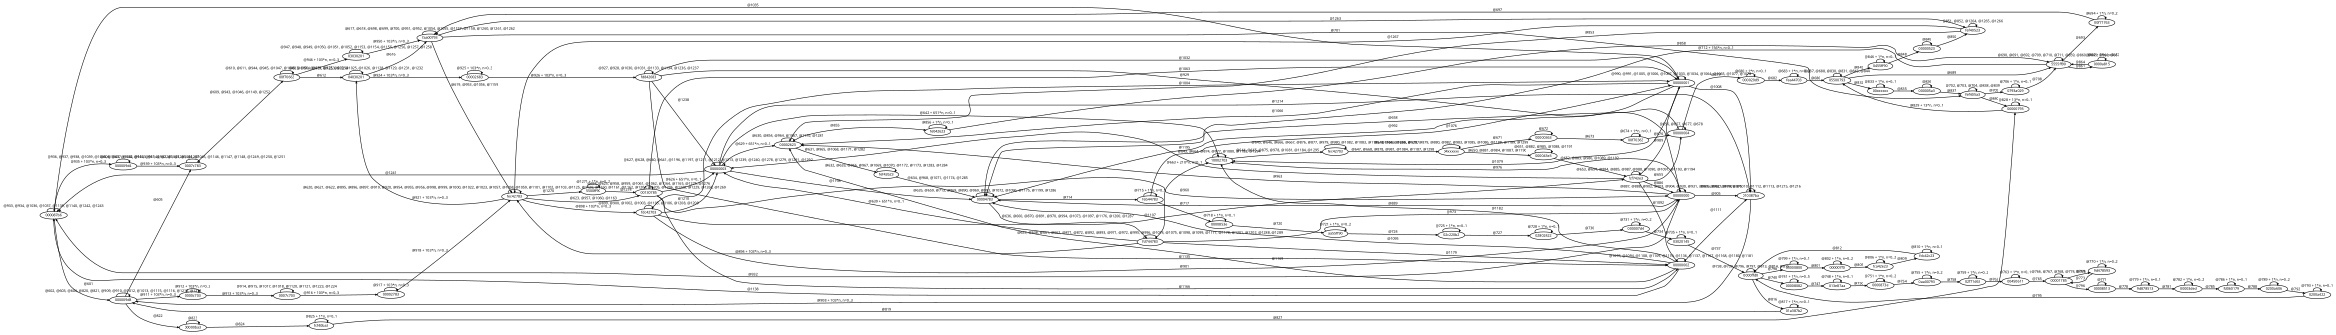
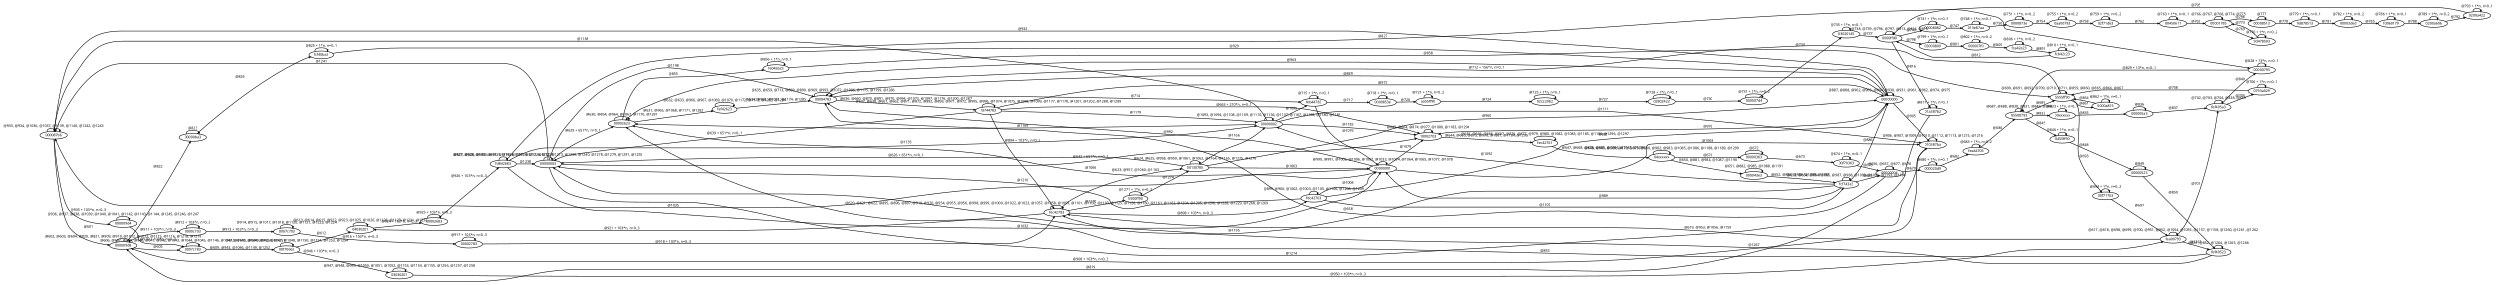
edge "04030201" -> "faa00793": removed, label "@616"
edge "00000002" -> "00004783": now "00000002" -> "feb44783"
